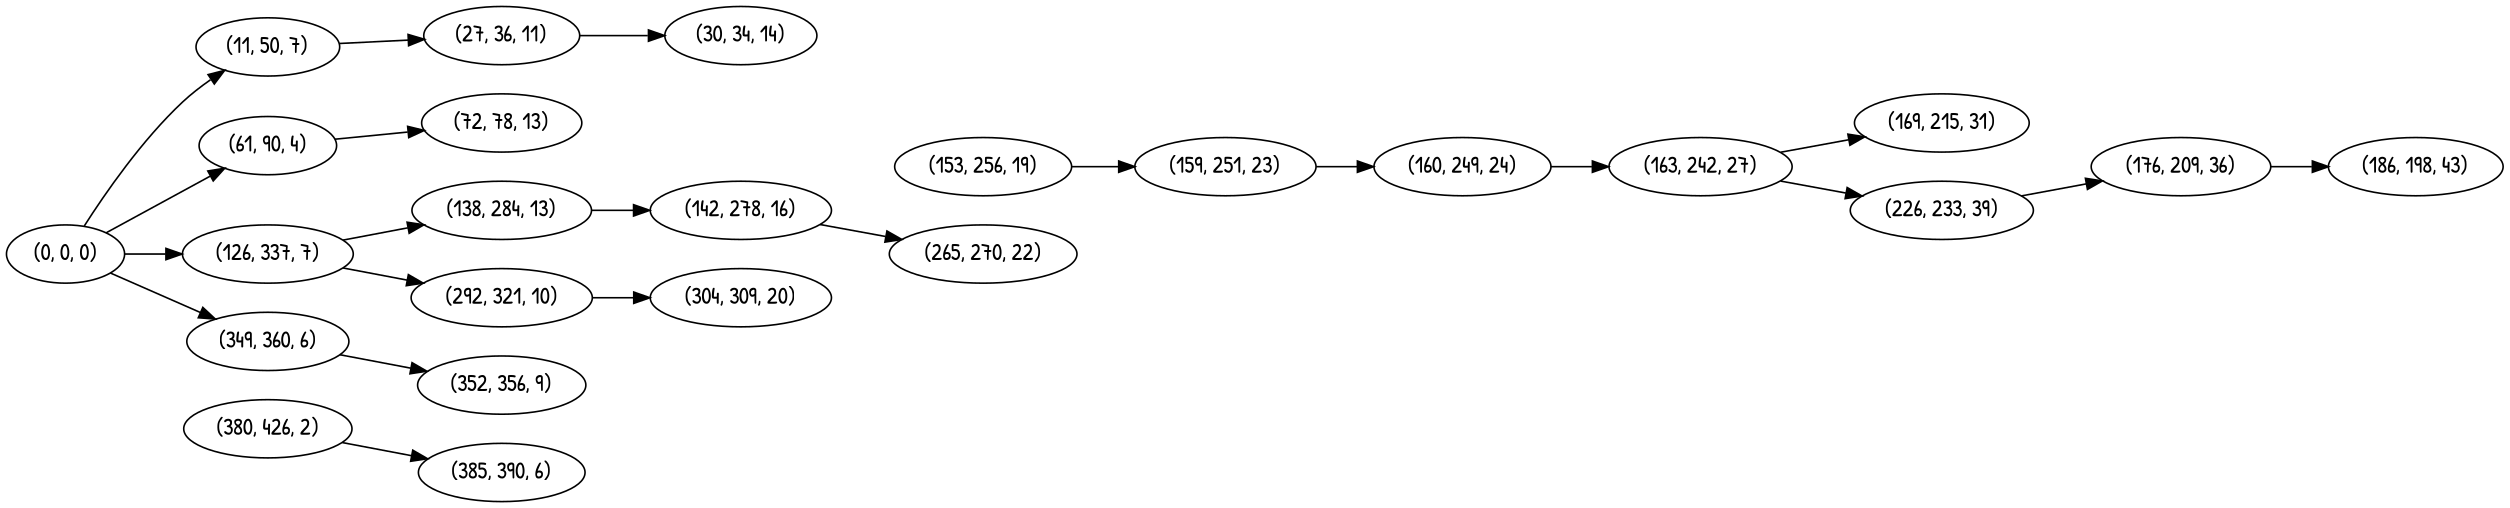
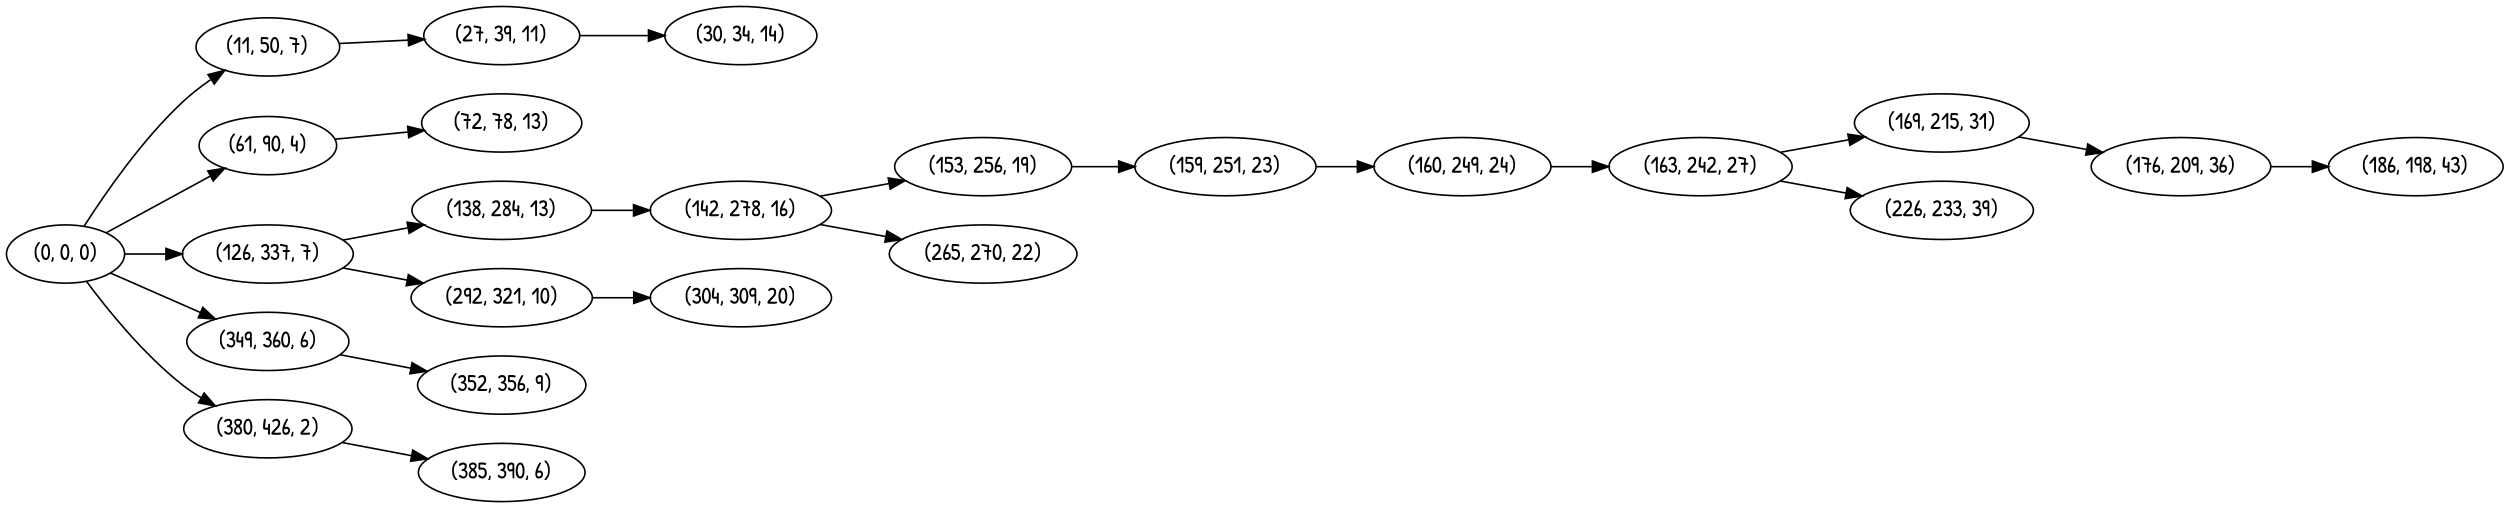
node "(27, 36, 11)": label "(27, 36, 11)" -> "(27, 39, 11)"
edge "(142, 278, 16)" -> "(153, 256, 19)": added
edge "(226, 233, 39)" -> "(176, 209, 36)": now "(169, 215, 31)" -> "(176, 209, 36)"
edge "(0, 0, 0)" -> "(380, 426, 2)": added
